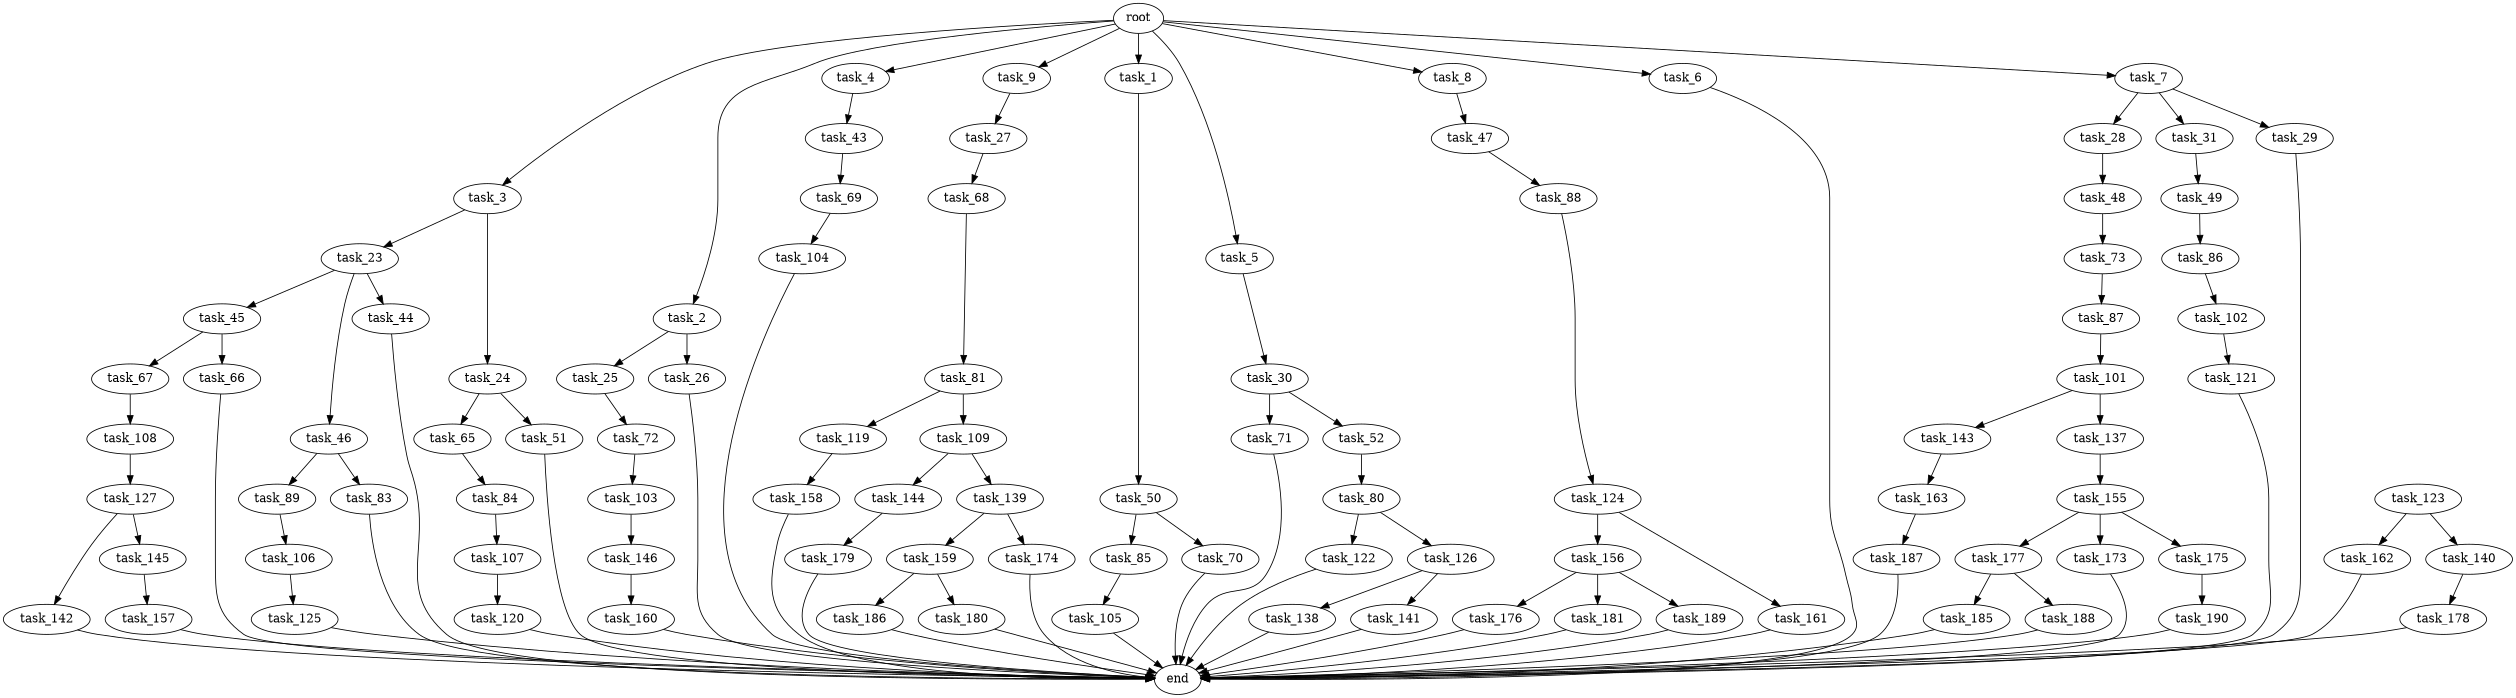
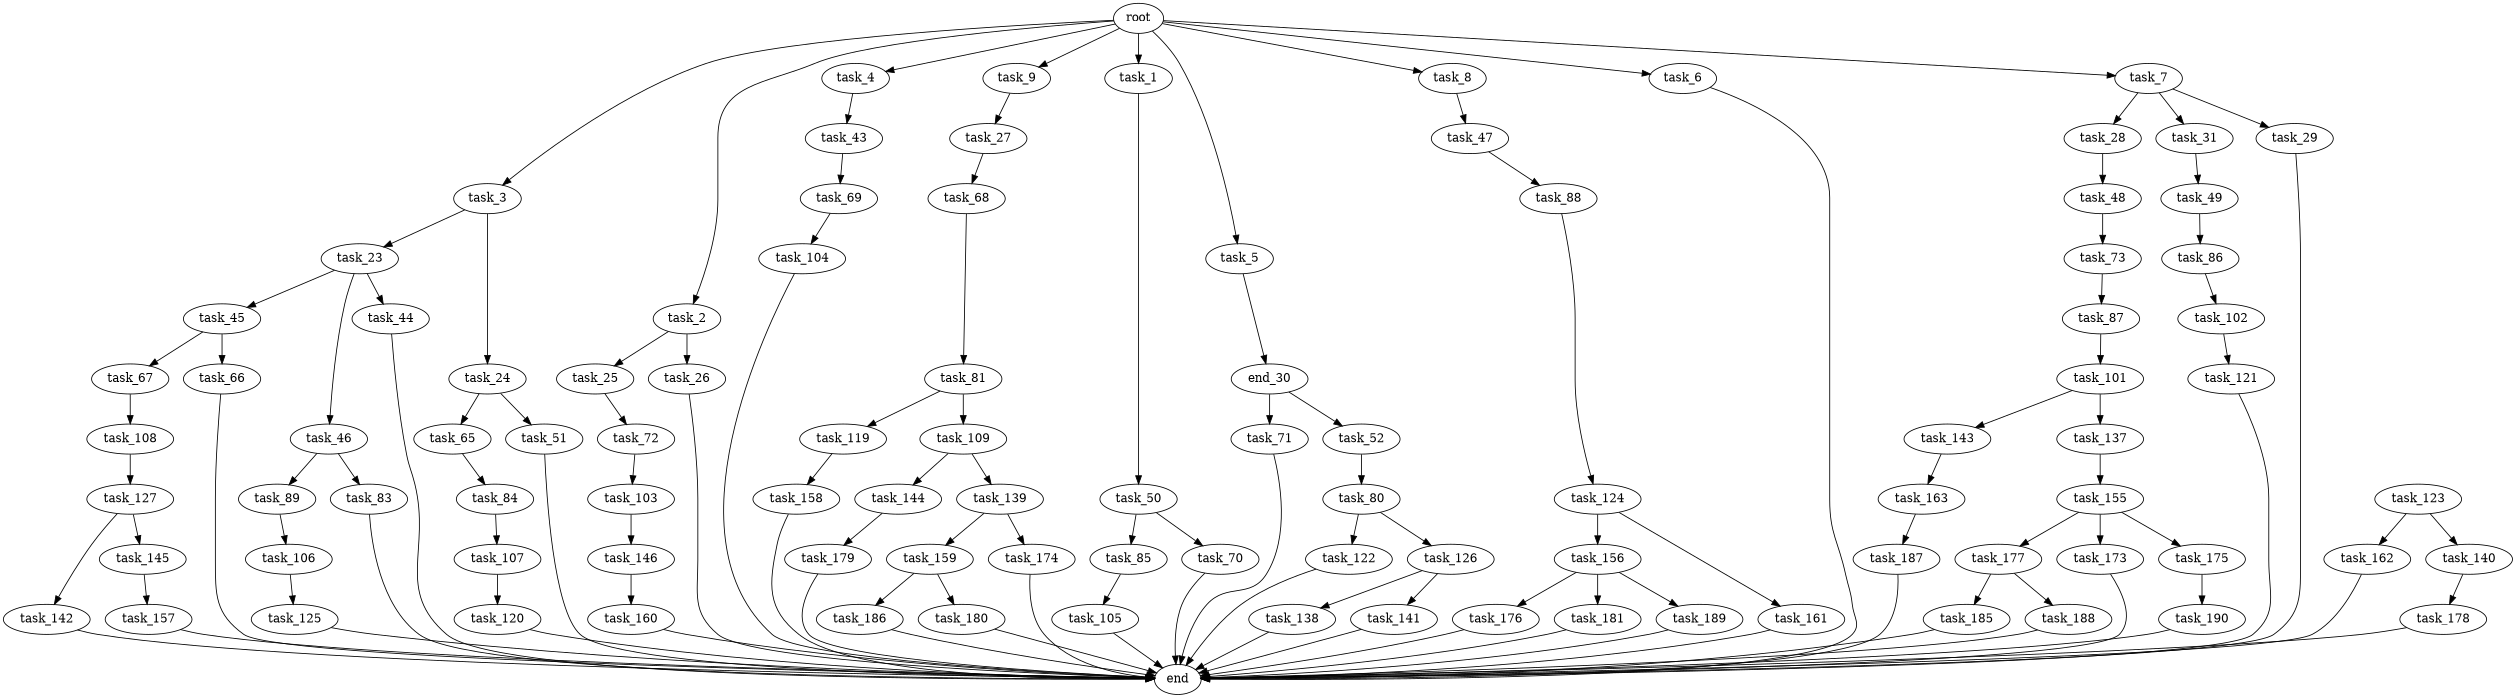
node "task_30": label "task_30" -> "end_30"
